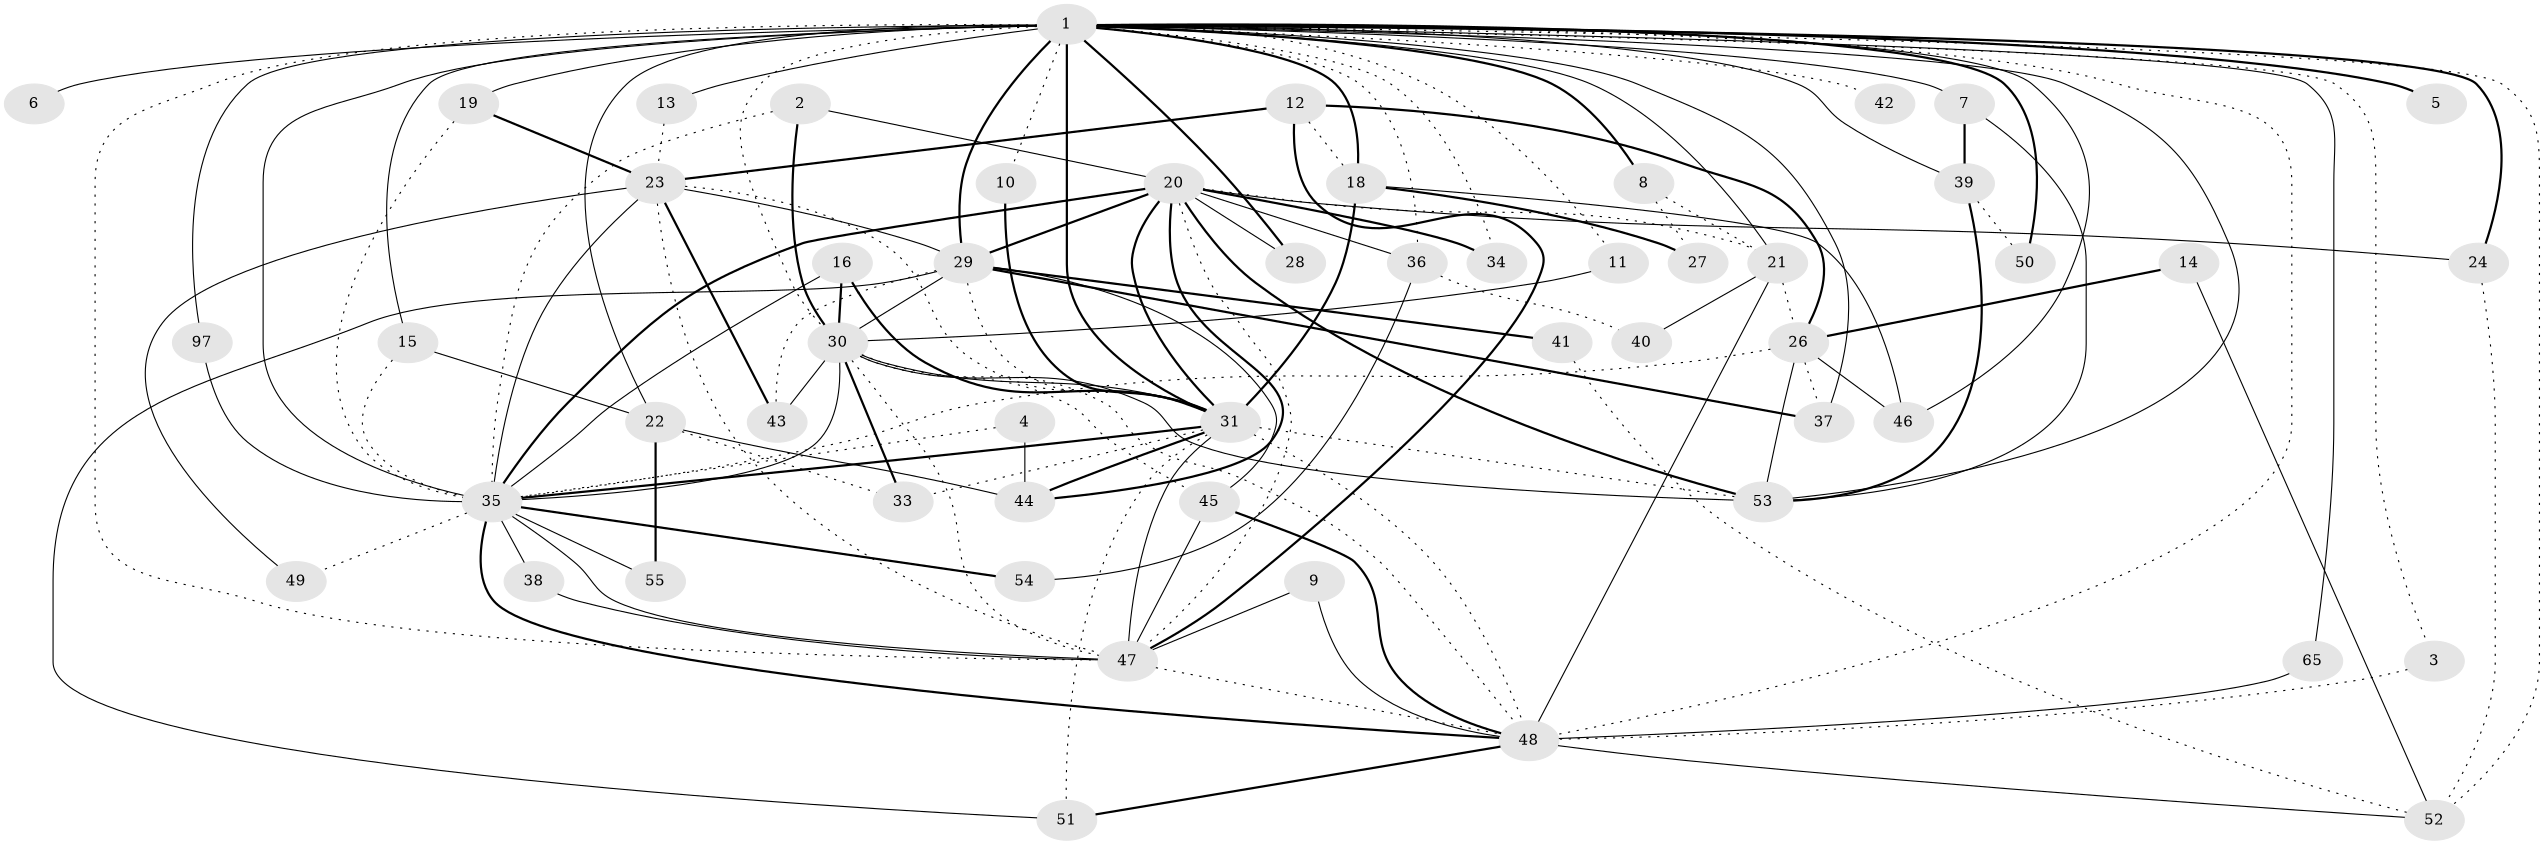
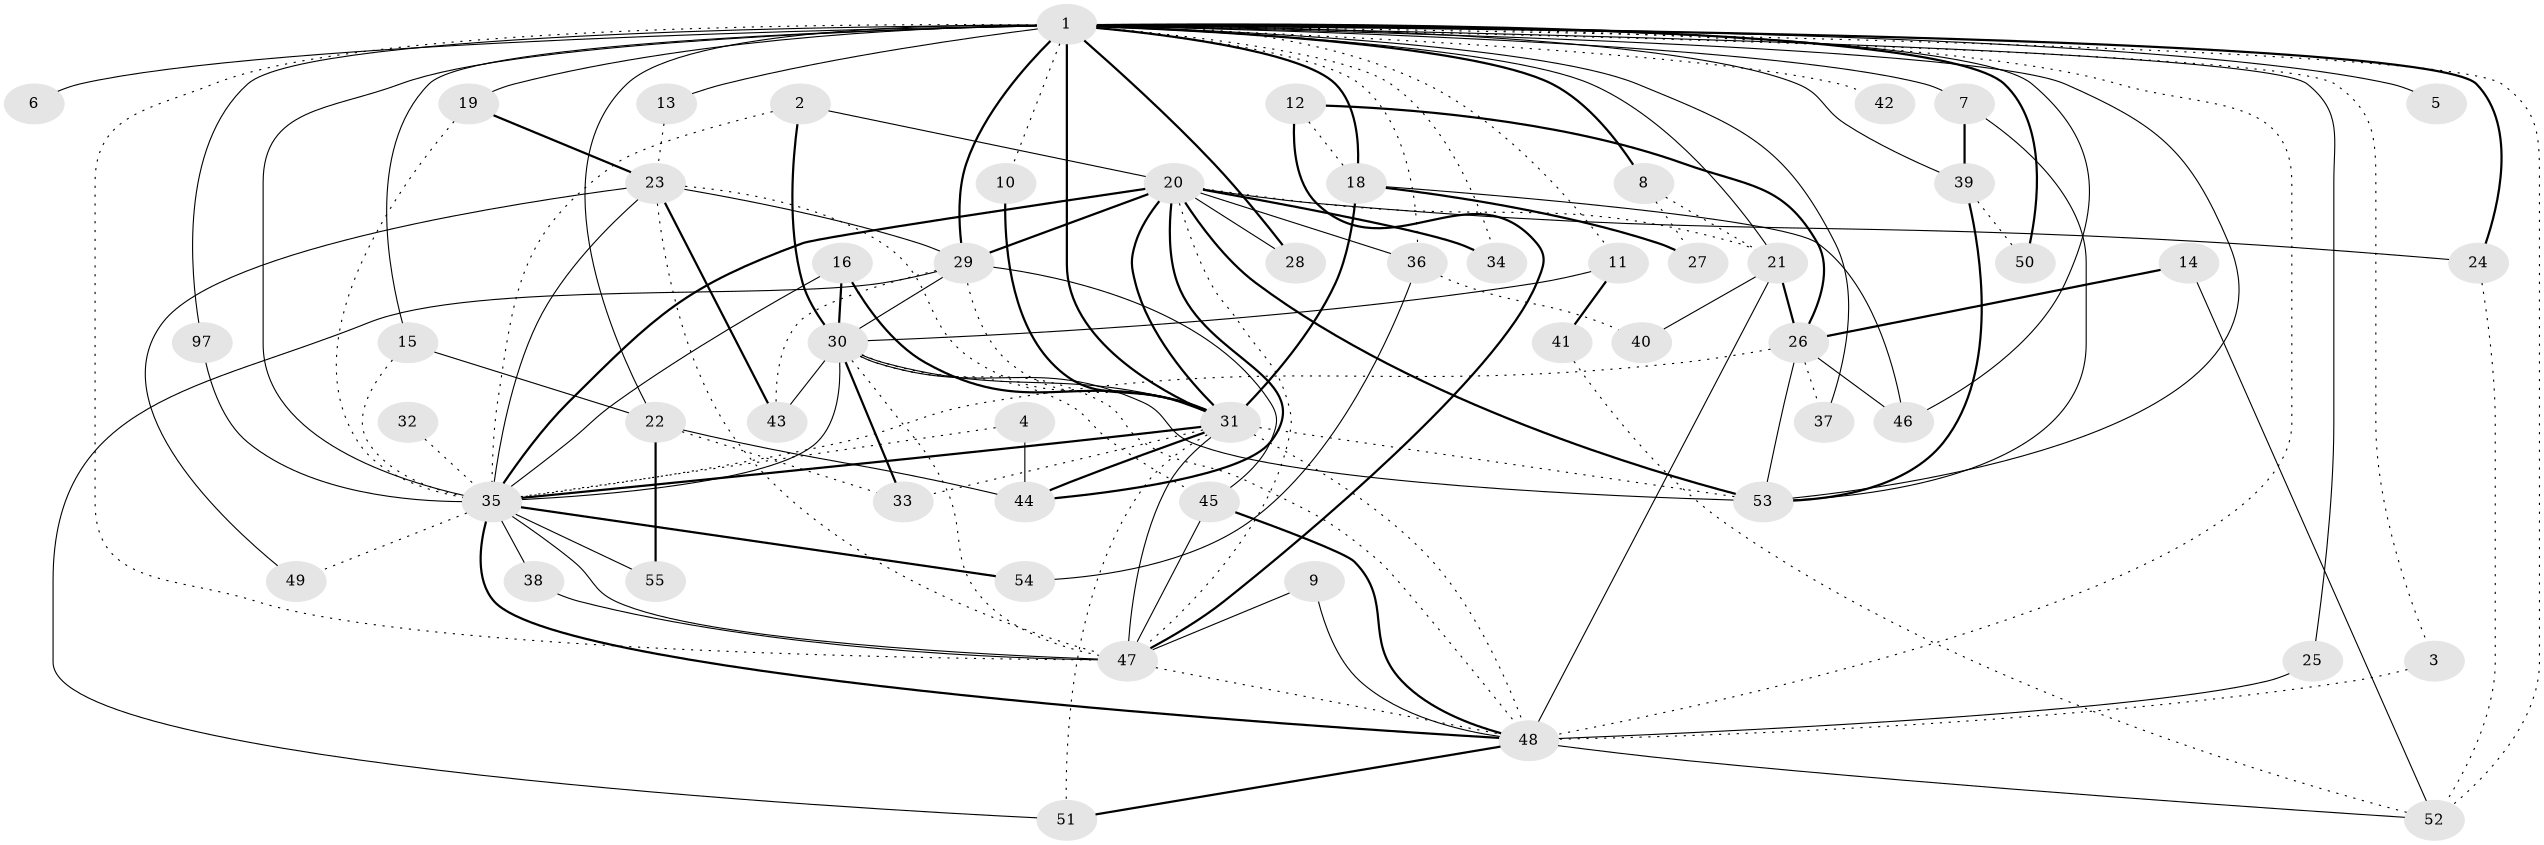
edge "1" -- "5": style bold -> solid
edge "1" -- "30": removed
edge "12" -- "23": removed
edge "29" -- "41": now "11" -- "41"
edge "21" -- "26": style dotted -> bold
edge "29" -- "37": removed
node "32": added
node "65": label "65" -> "25"
